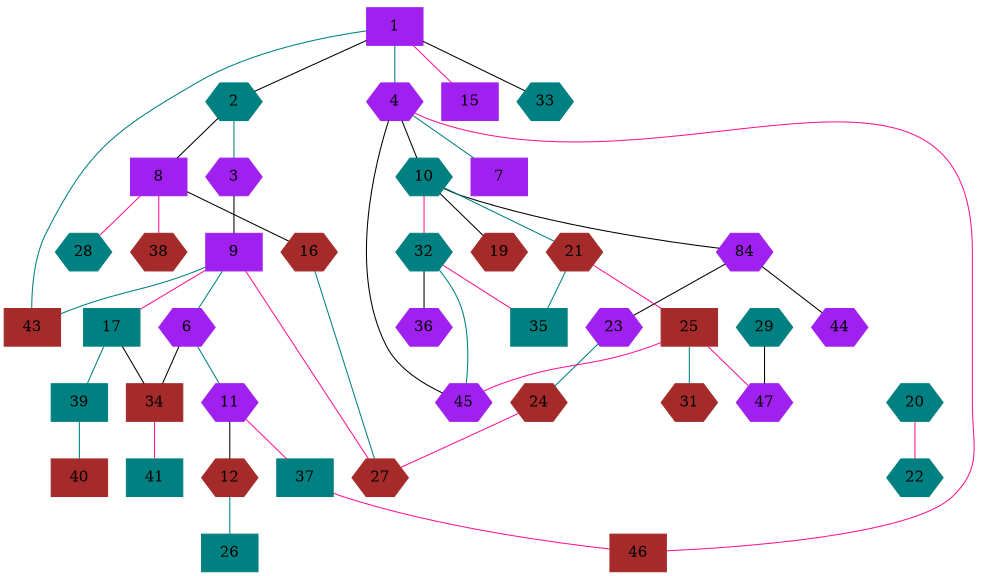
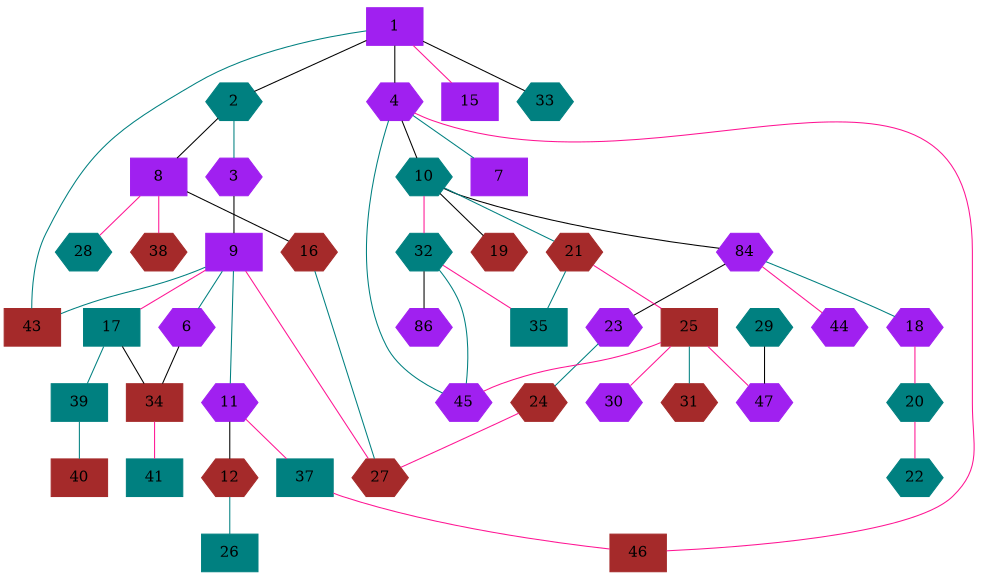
edge "1" -- "4": color teal -> black
edge "4" -- "45": color black -> teal
edge "84" -- "44": color black -> deeppink
node "36": label "36" -> "86"
node "18": added
edge "6" -- "11": now "9" -- "11"
node "30": added
